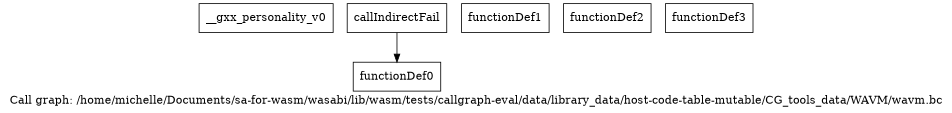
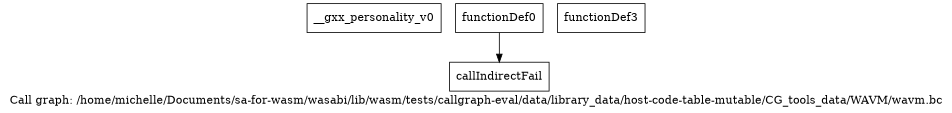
node "functionDef1": removed
node "functionDef2": removed
edge "callIndirectFail" -> "functionDef0": reversed
